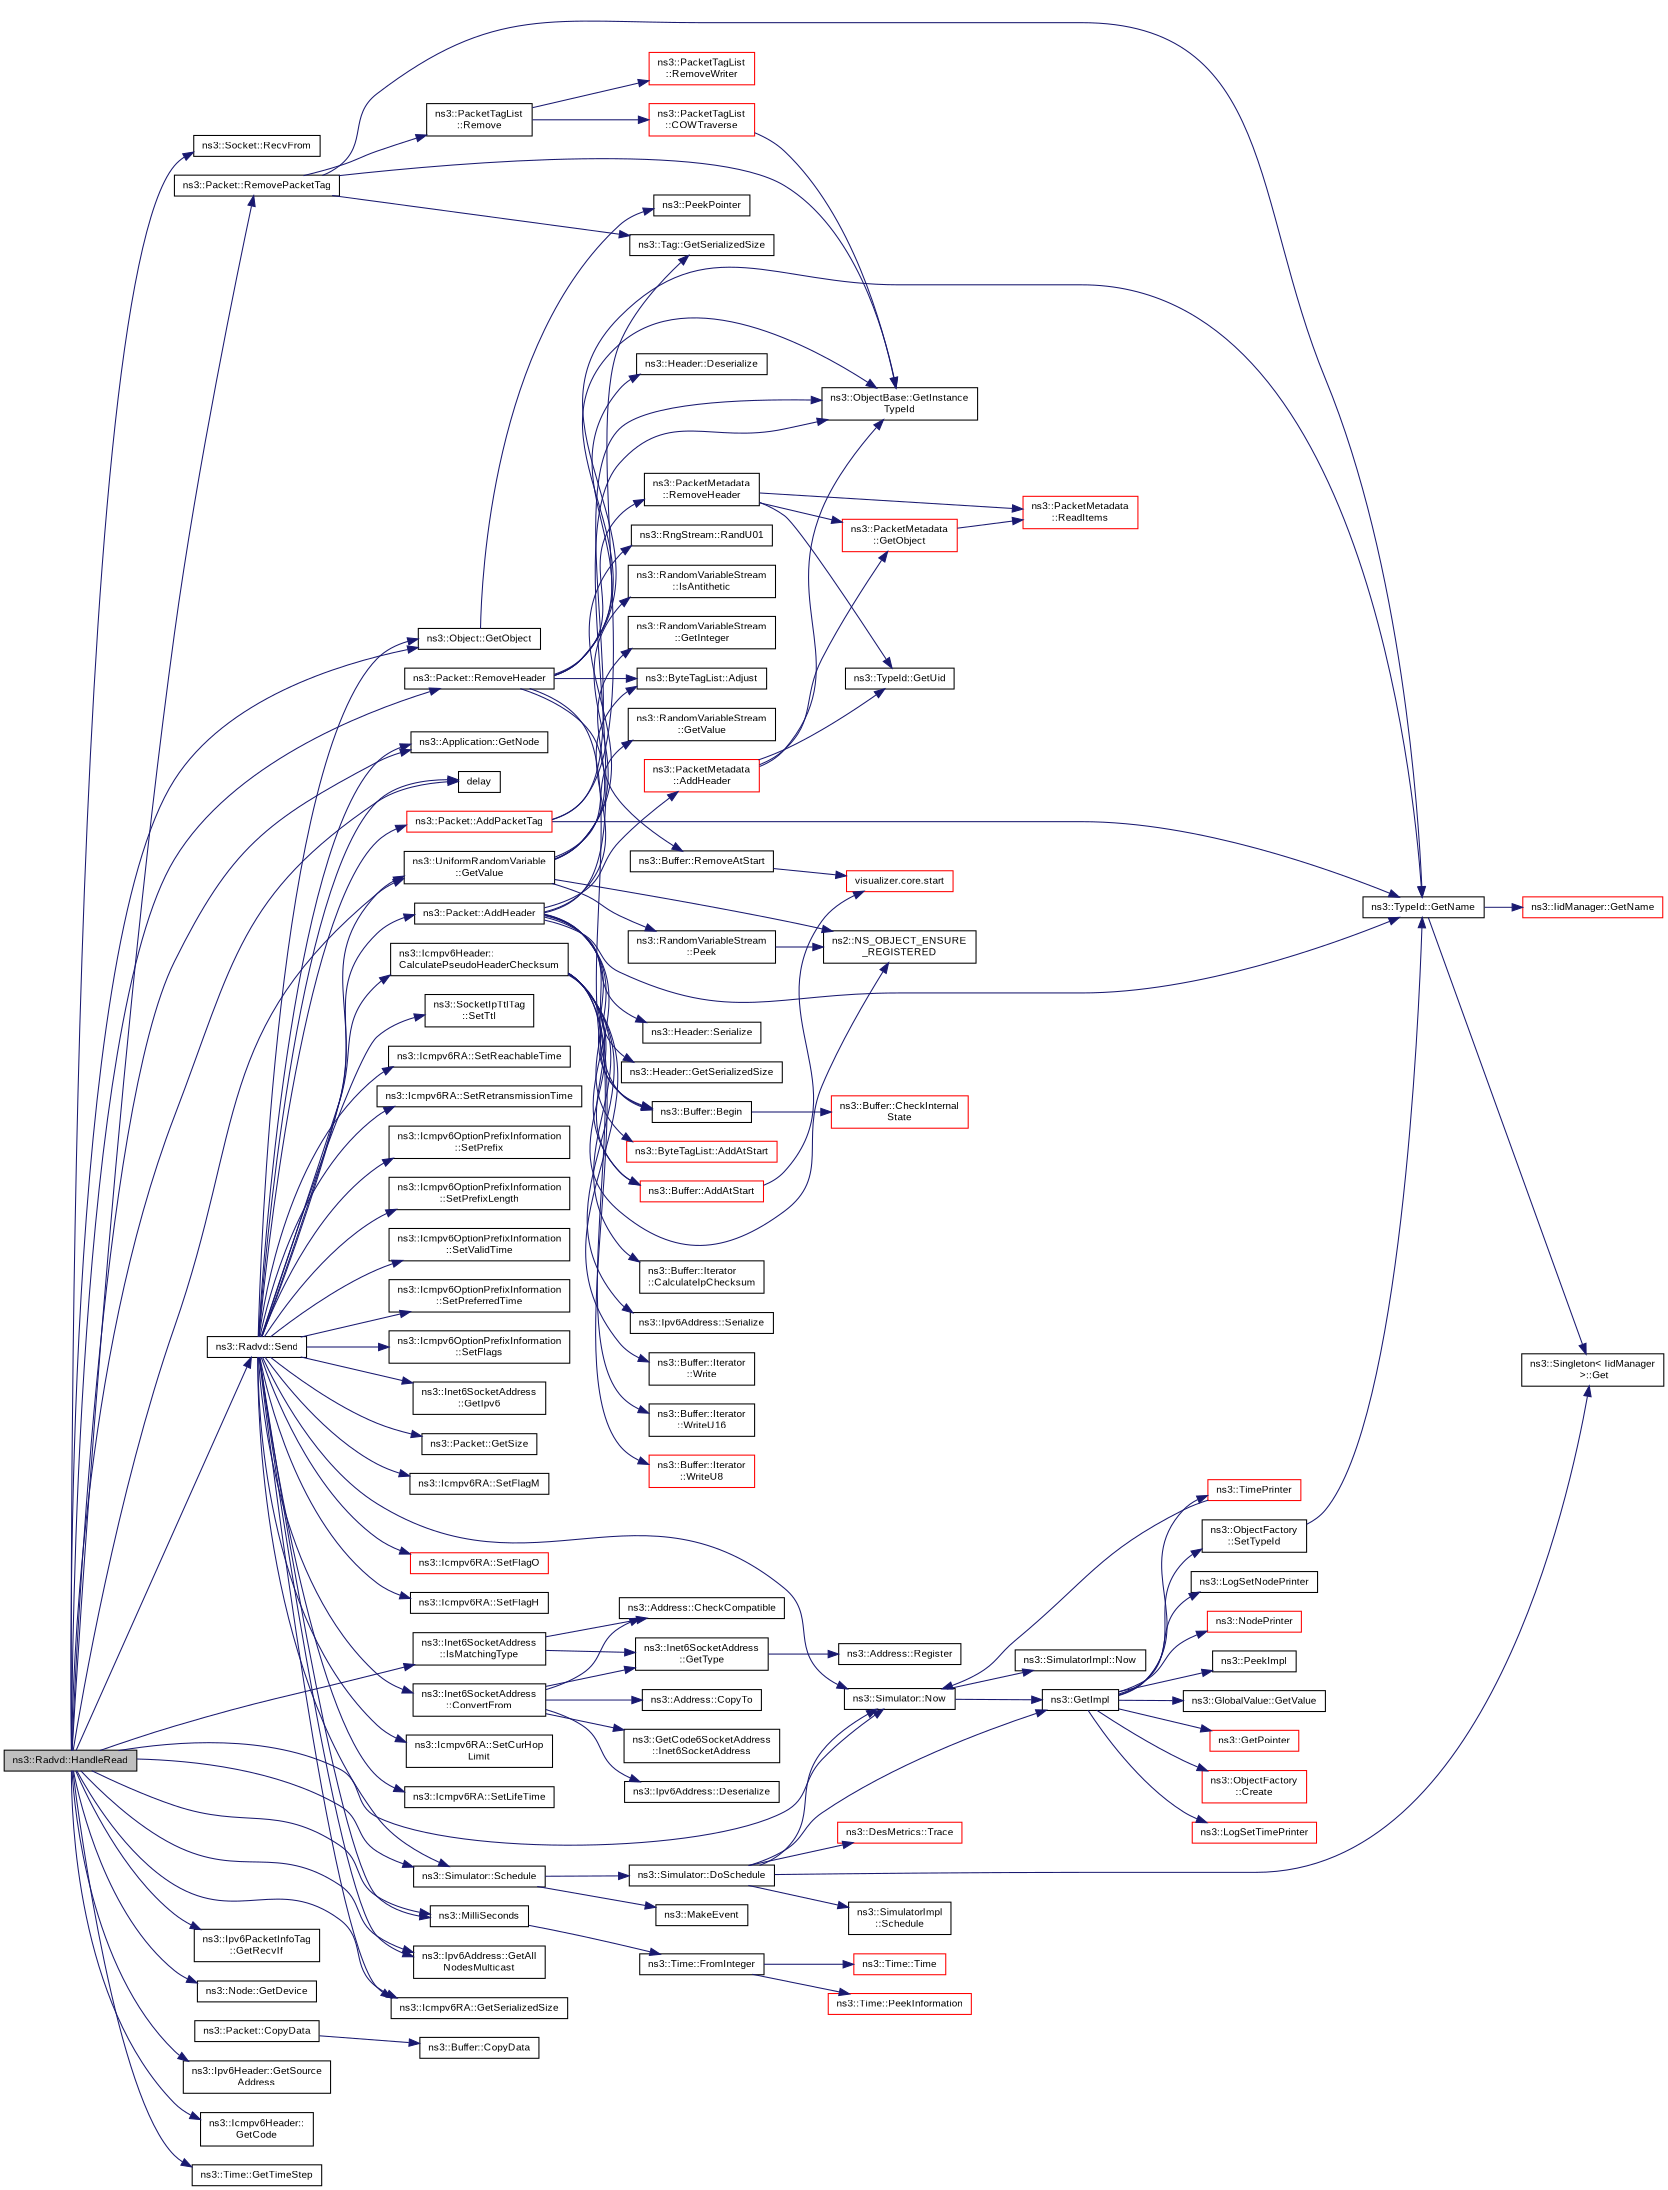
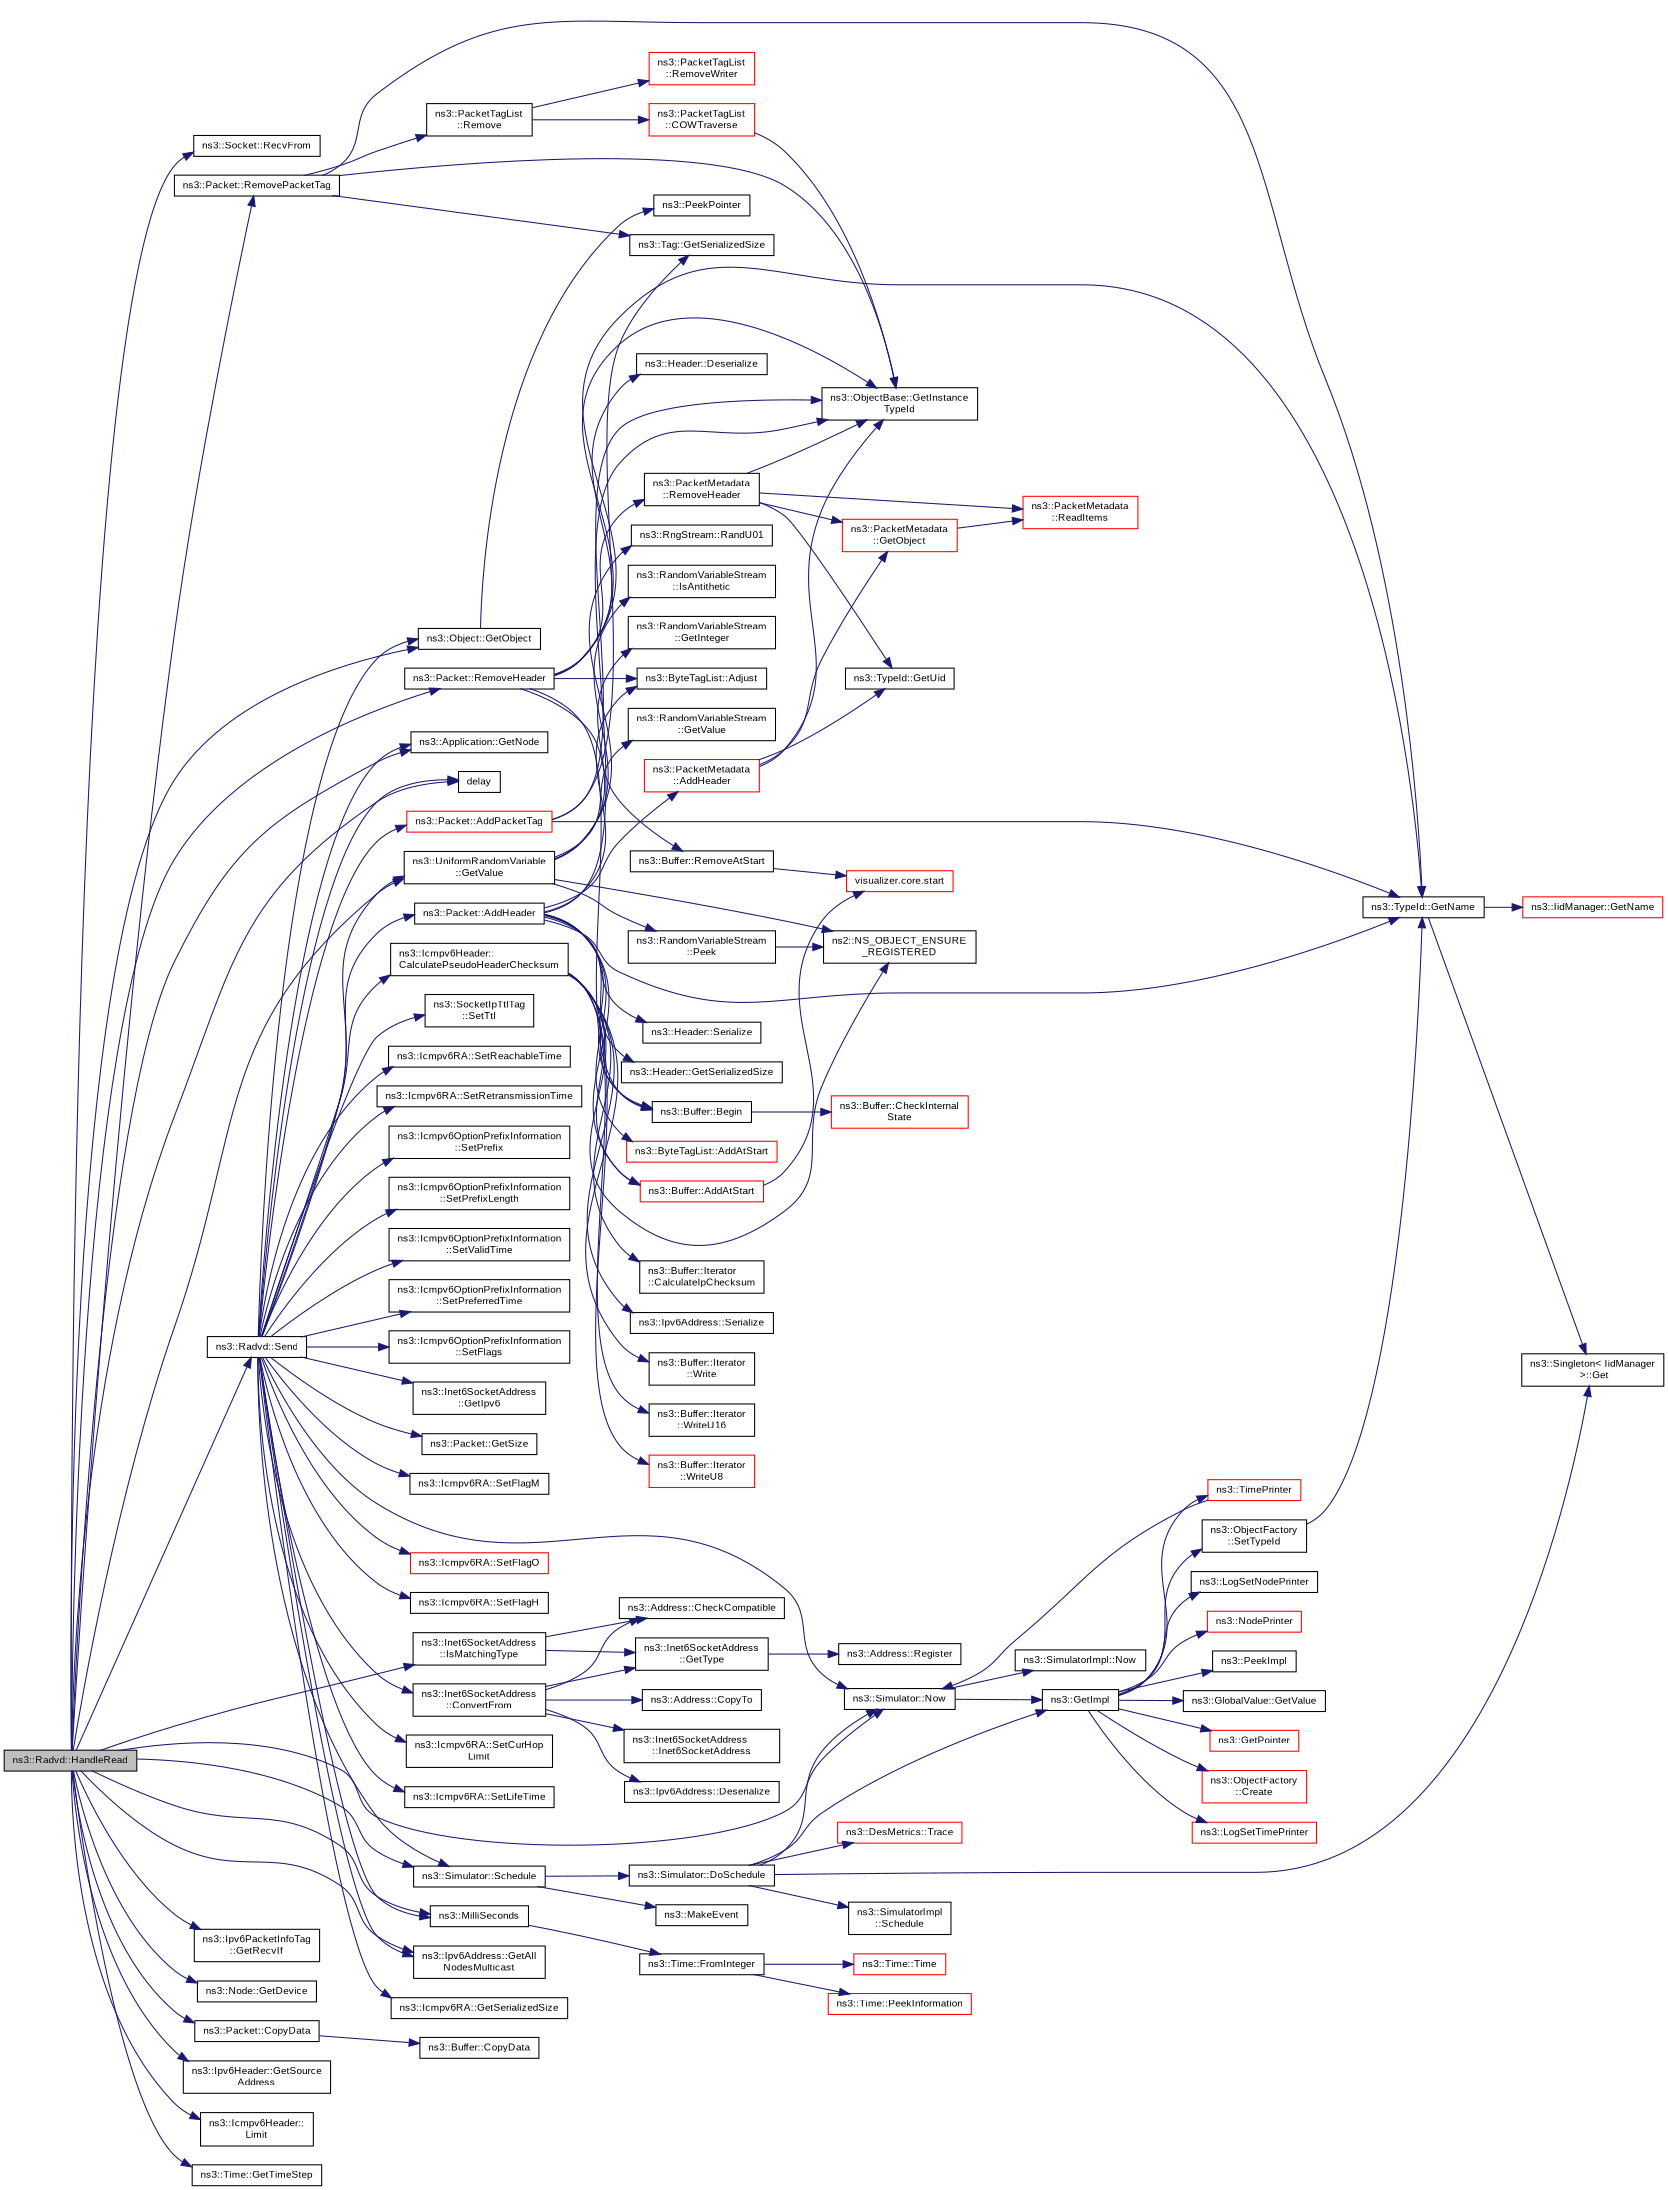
edge "ns3::PacketMetadata ::RemoveHeader" -> "ns3::ObjectBase::GetInstance TypeId": added
node "ns3::GetCode6SocketAddress ::Inet6SocketAddress": label "ns3::GetCode6SocketAddress ::Inet6SocketAddress" -> "ns3::Inet6SocketAddress ::Inet6SocketAddress"
edge "ns3::Radvd::HandleRead" -> "ns3::Icmpv6RA::GetSerializedSize": now "ns3::Radvd::HandleRead" -> "ns3::Packet::CopyData"
node "ns3::Icmpv6Header:: GetCode": label "ns3::Icmpv6Header:: GetCode" -> "ns3::Icmpv6Header:: Limit"
